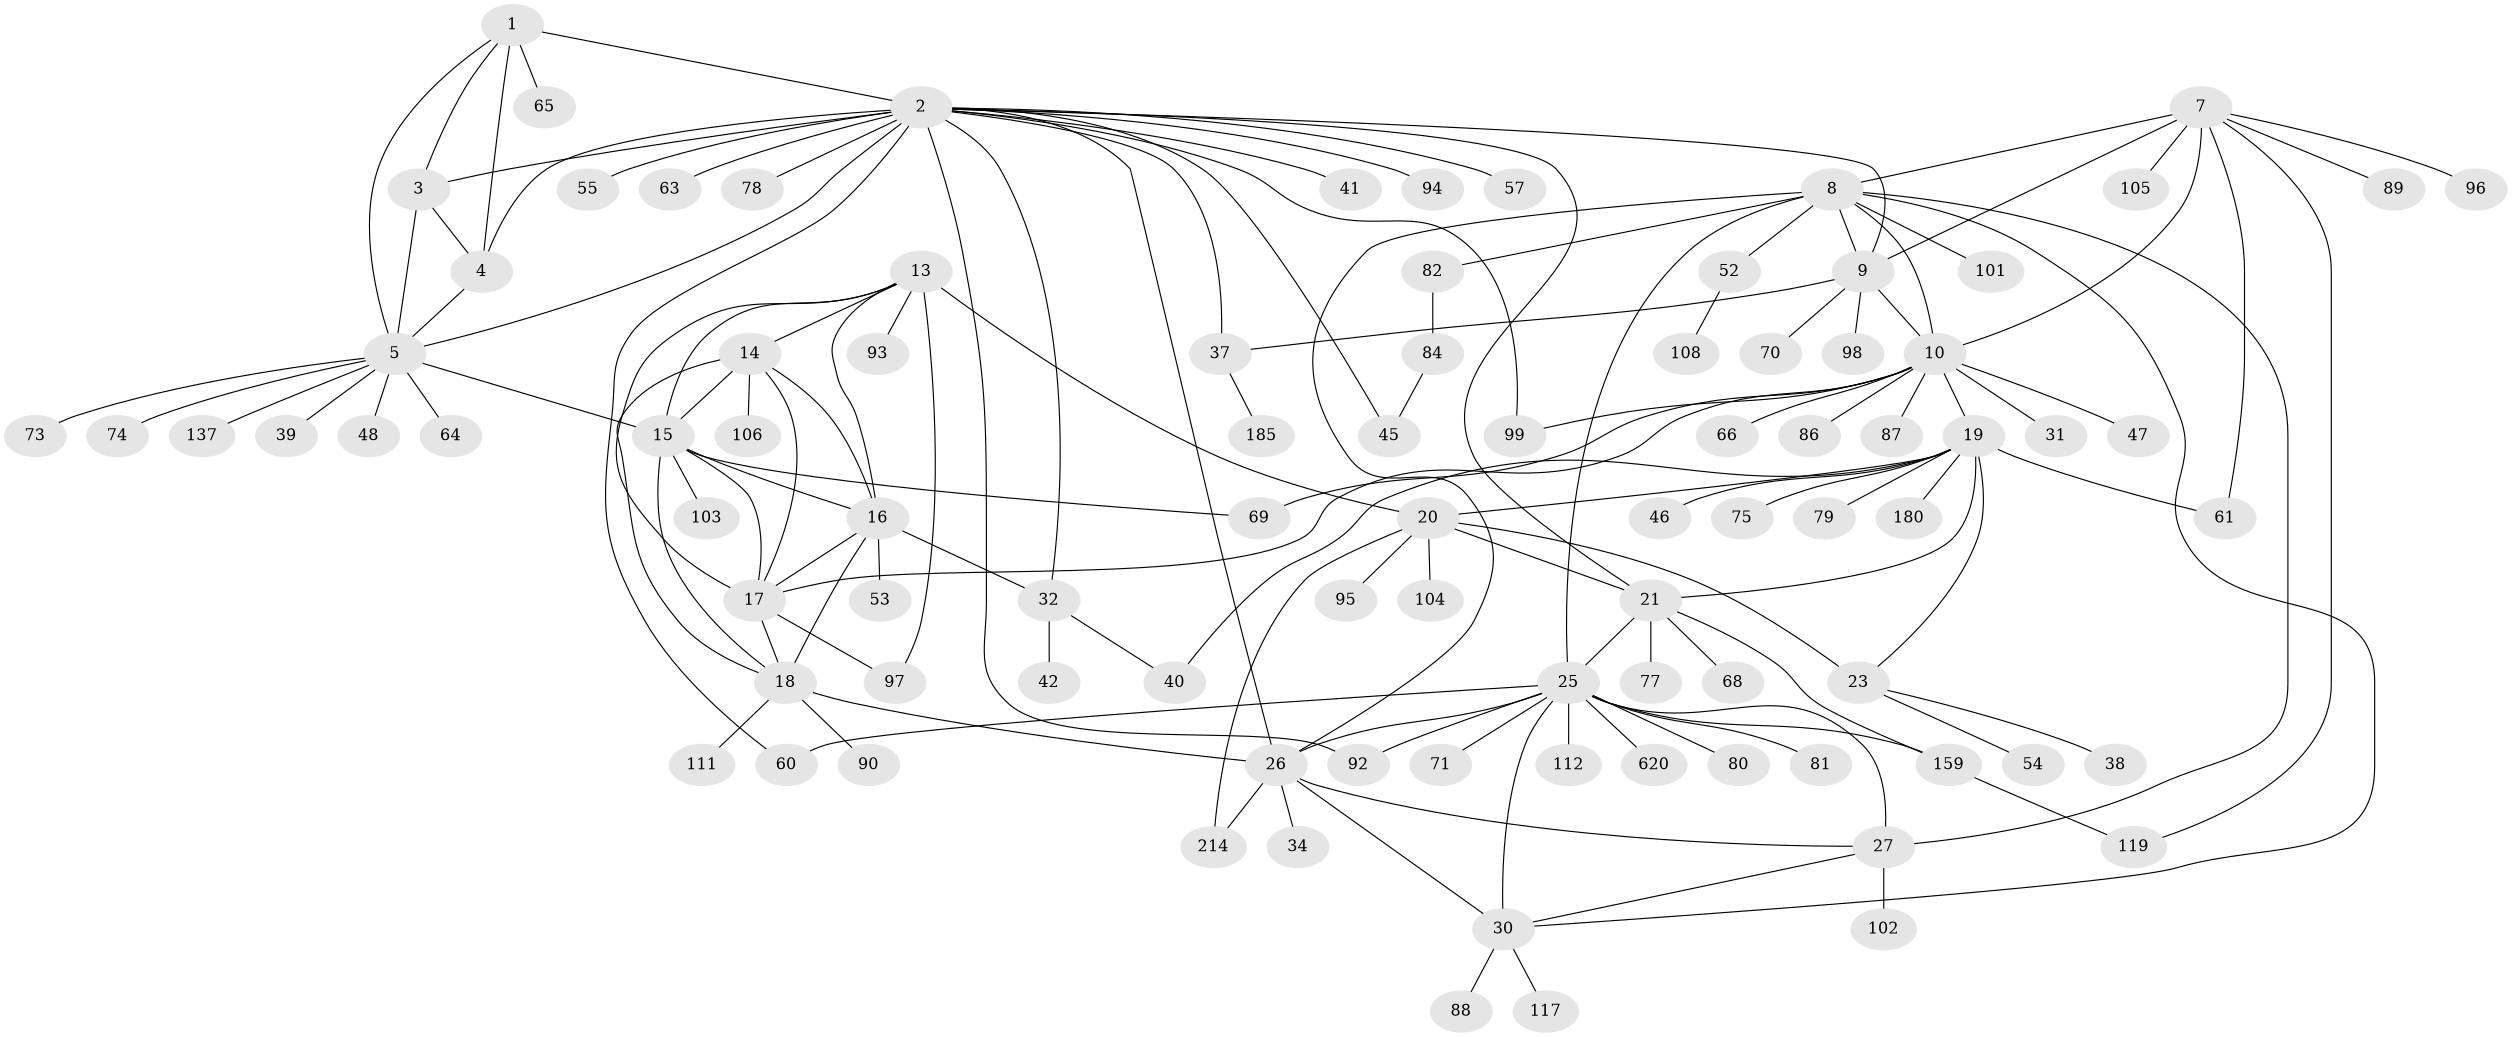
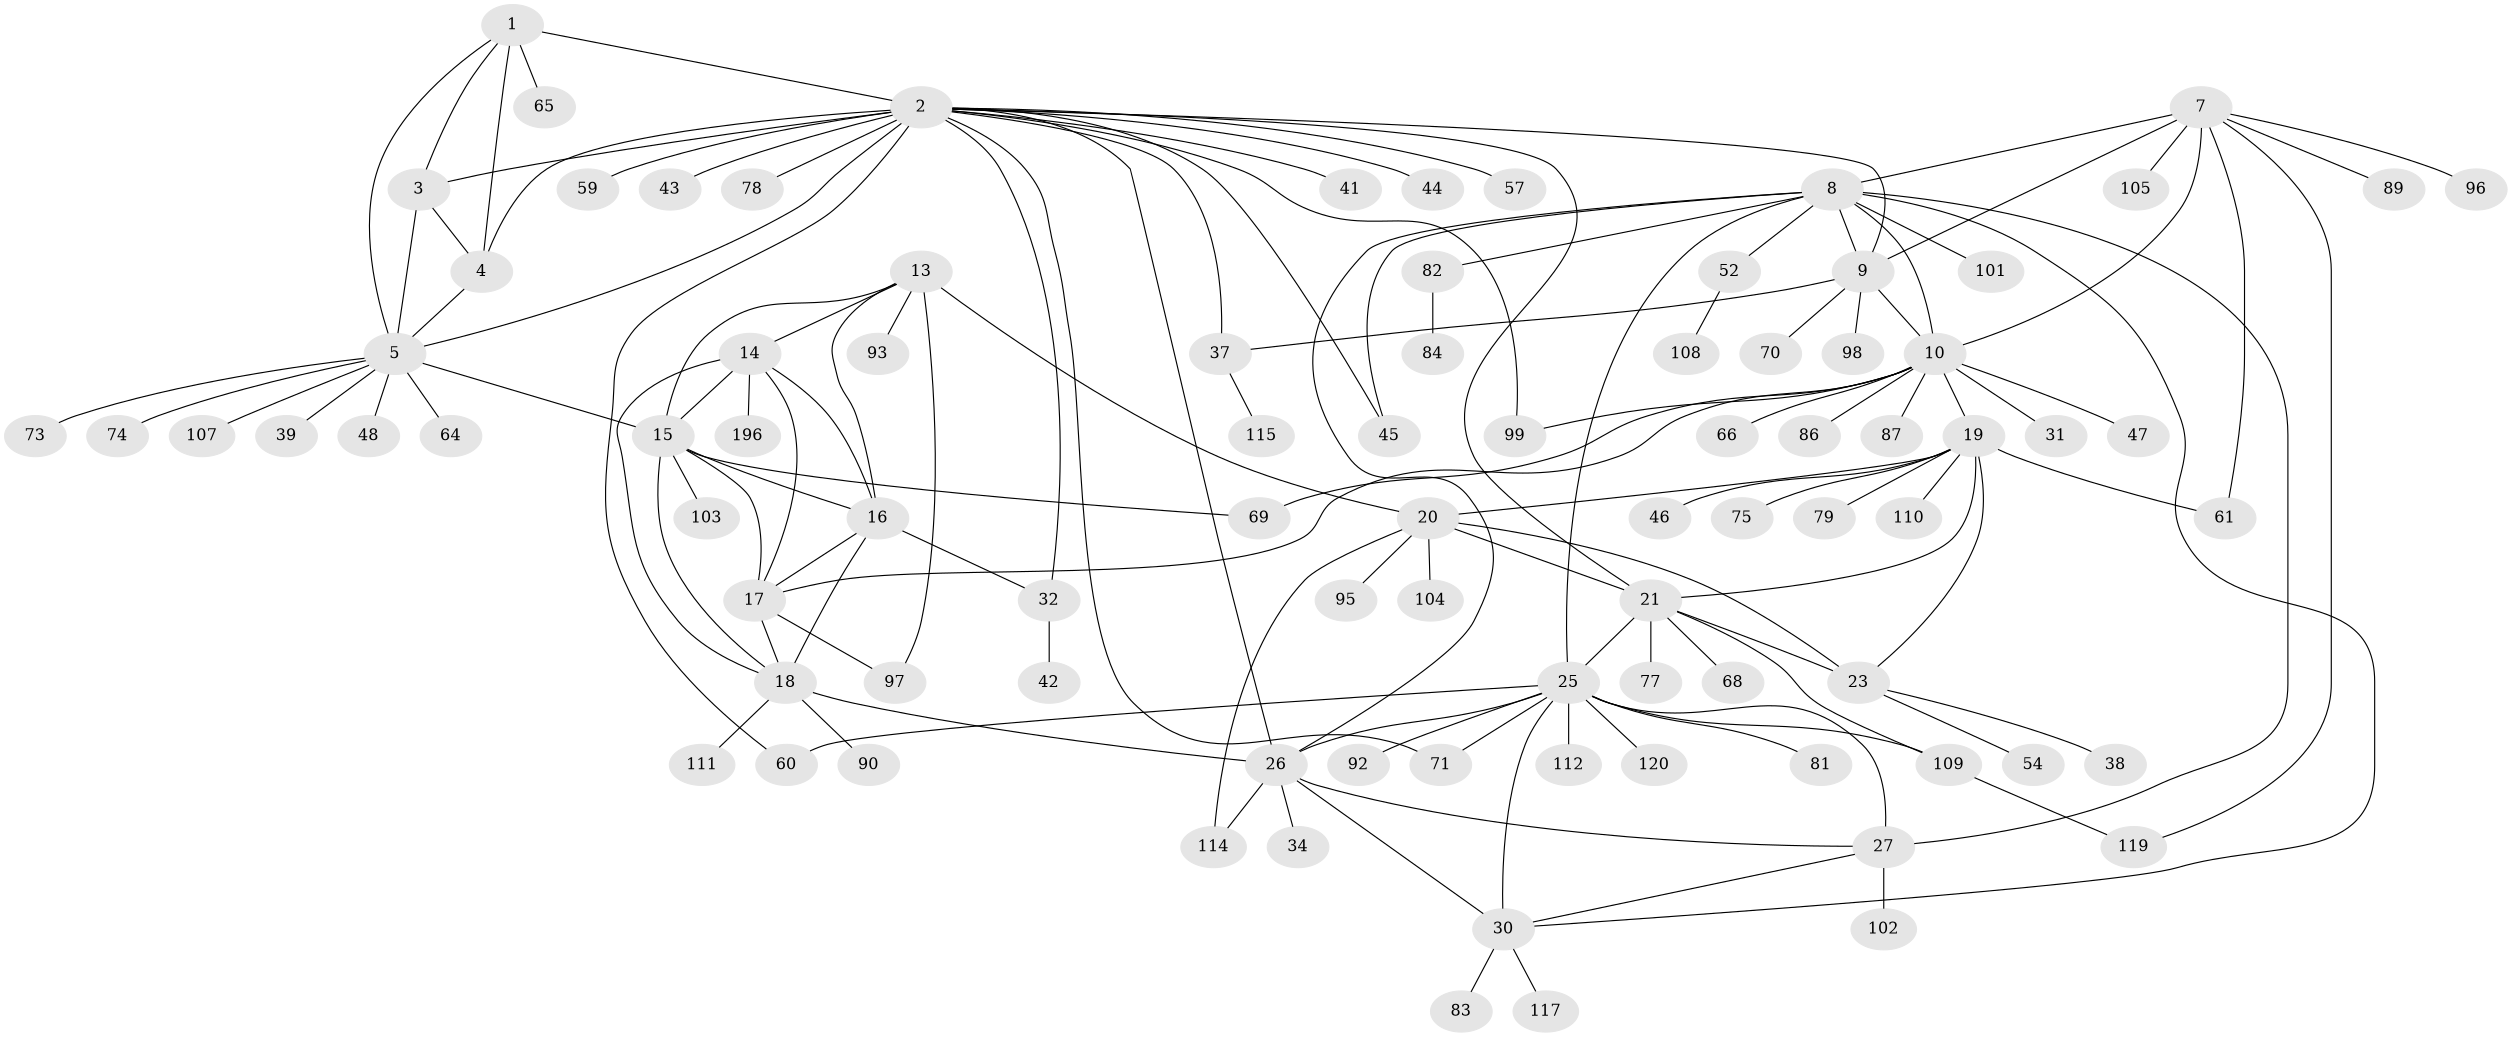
node "55": label "55" -> "59"
node "63": label "63" -> "43"
node "94": label "94" -> "44"
edge "13" -- "17": removed
edge "84" -- "45": now "8" -- "45"
node "137": label "137" -> "107"
node "106": label "106" -> "196"
node "185": label "185" -> "115"
node "180": label "180" -> "110"
edge "2" -- "92": now "2" -- "71"
node "53": removed
edge "21" -- "23": added
node "40": removed
node "620": label "620" -> "120"
node "80": removed
node "159": label "159" -> "109"
node "214": label "214" -> "114"
node "88": label "88" -> "83"
